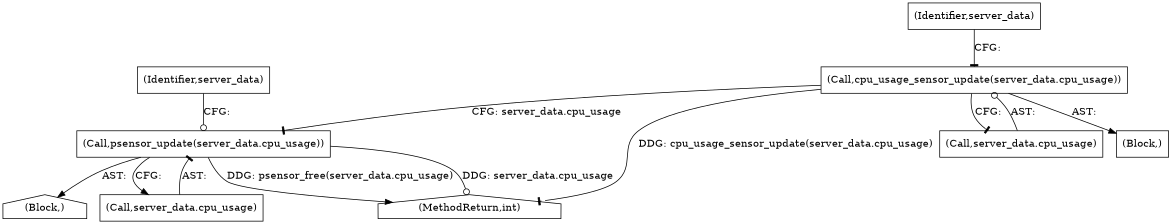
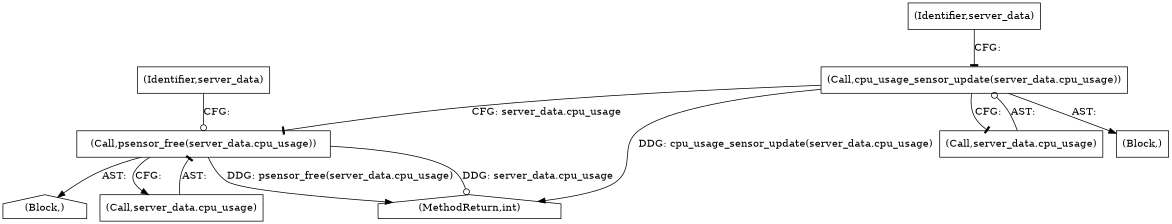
edge "(Call,cpu_usage_sensor_update(server_data.cpu_usage))" -> "(MethodReturn,int)": arrowhead tee -> normal
node "(Call,psensor_update(server_data.cpu_usage))": label "(Call,psensor_update(server_data.cpu_usage))" -> "(Call,psensor_free(server_data.cpu_usage))"
